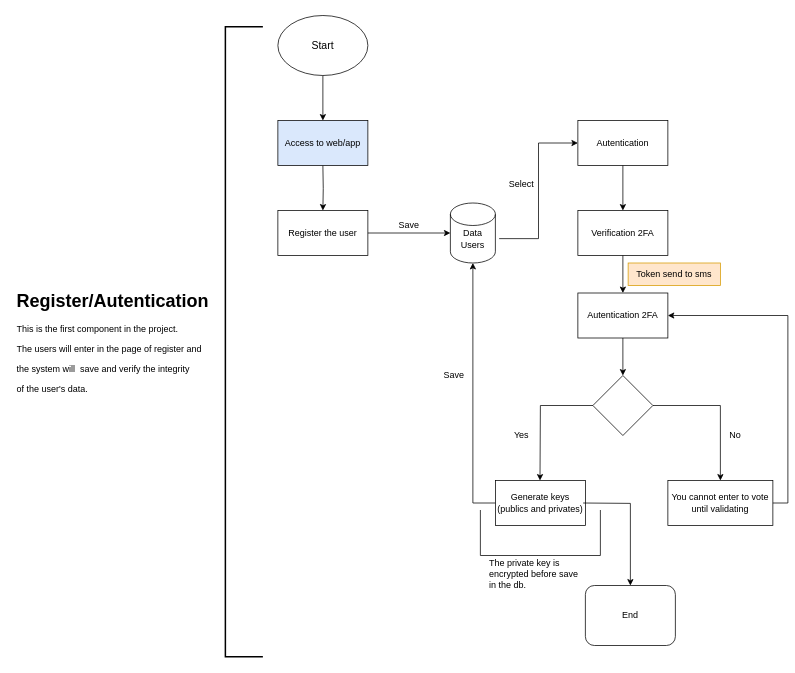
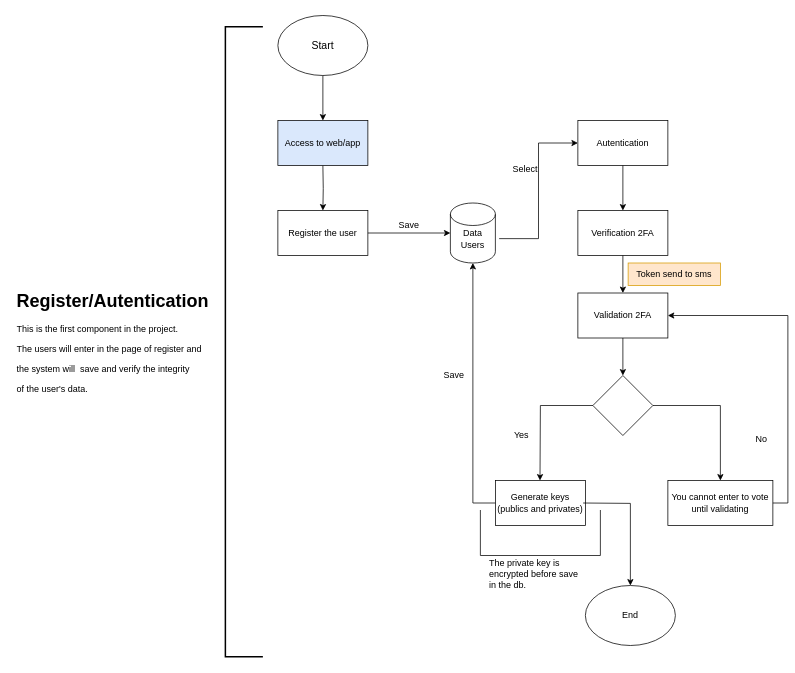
node "Select": moved (522, 184) -> (525, 169)
node "Autentication 2FA": label "Autentication 2FA" -> "Validation 2FA"
node "No": moved (735, 435) -> (762, 439)
node "End": shape rounded rectangle -> ellipse
